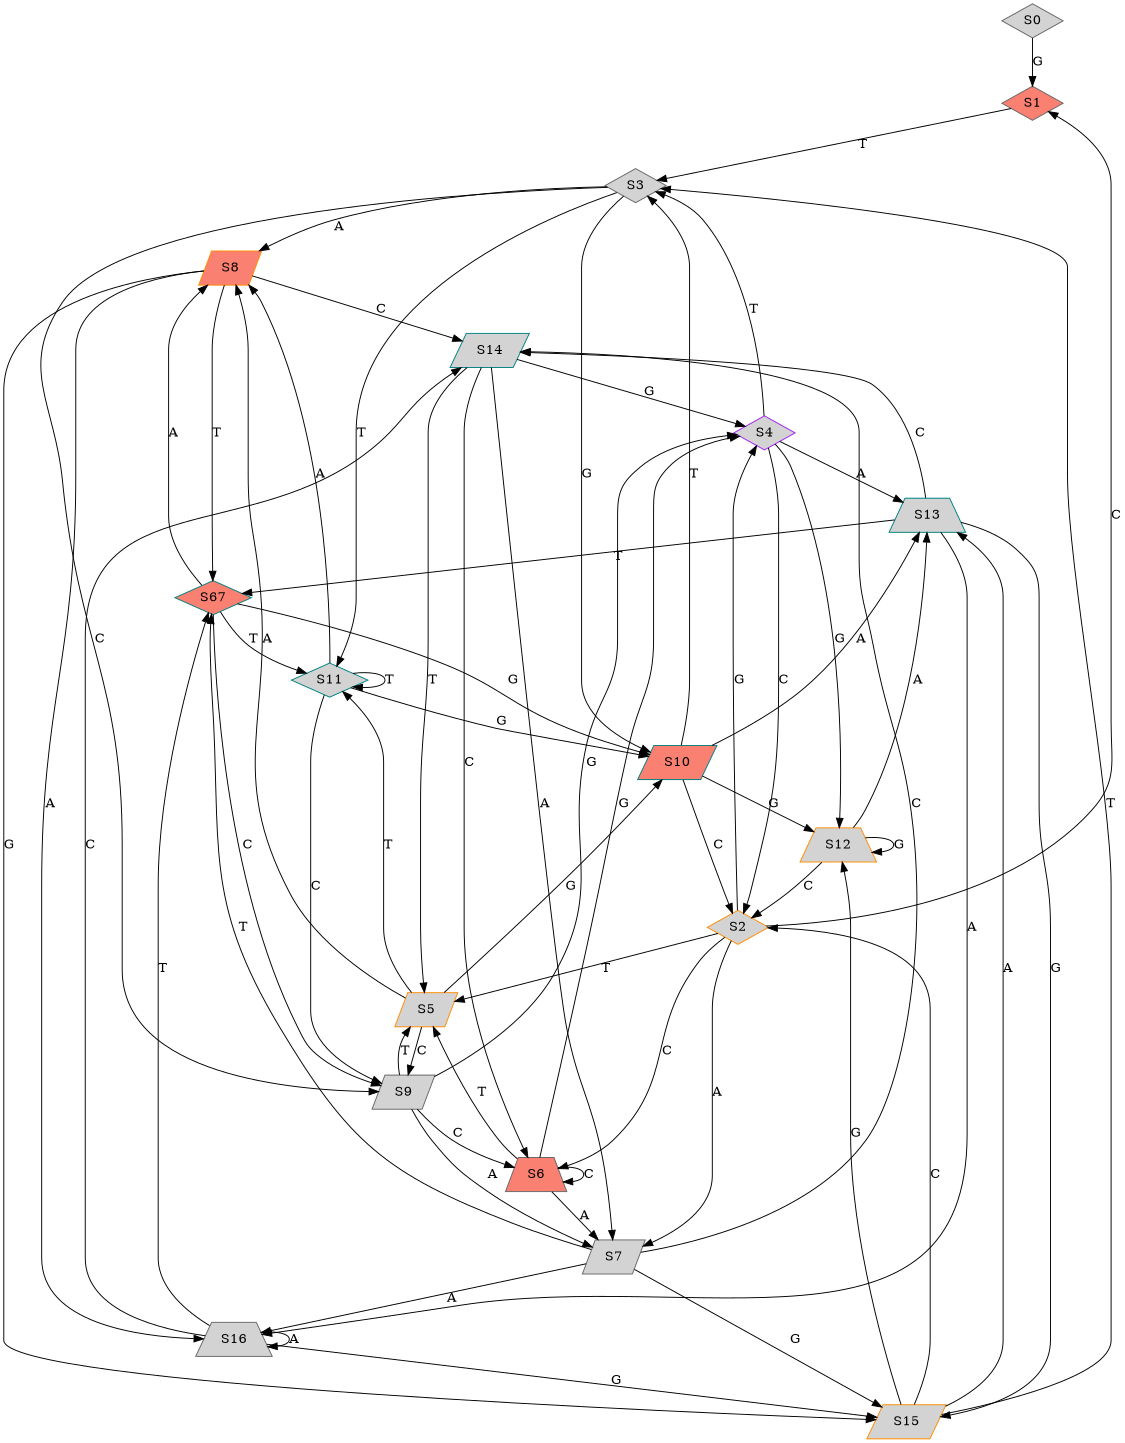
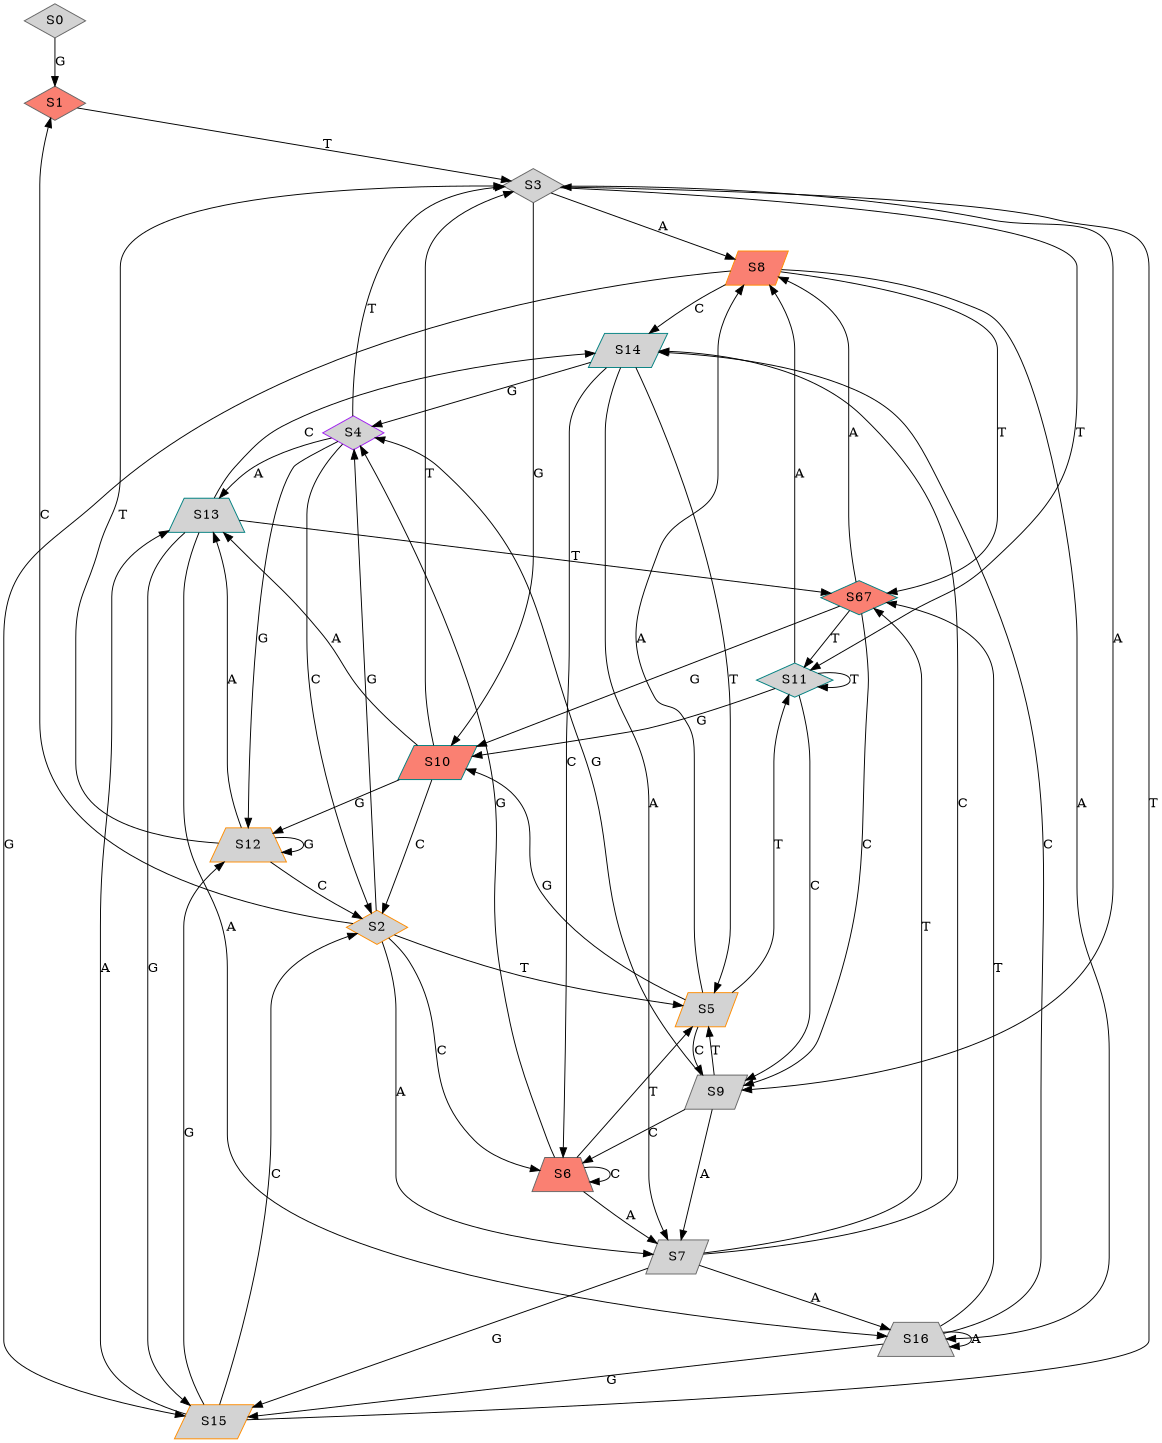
edge "S12" -> "S3": added, label "T"
edge "S3" -> "S9": label "C" -> "A"
